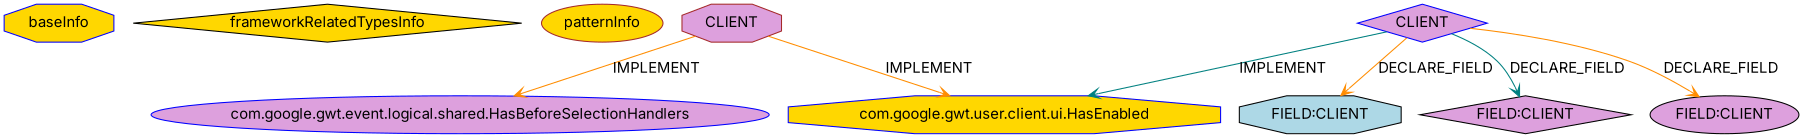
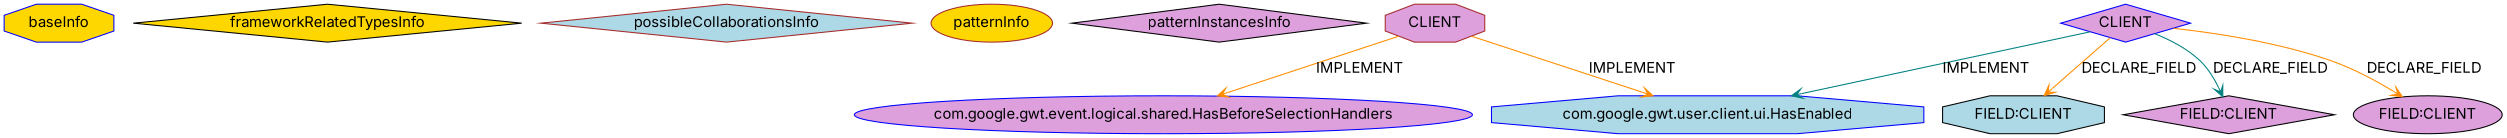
node "possibleCollaborationsInfo": added
node "patternInstancesInfo": added
node "com.google.gwt.user.client.ui.HasEnabled": fillcolor gold -> lightblue
